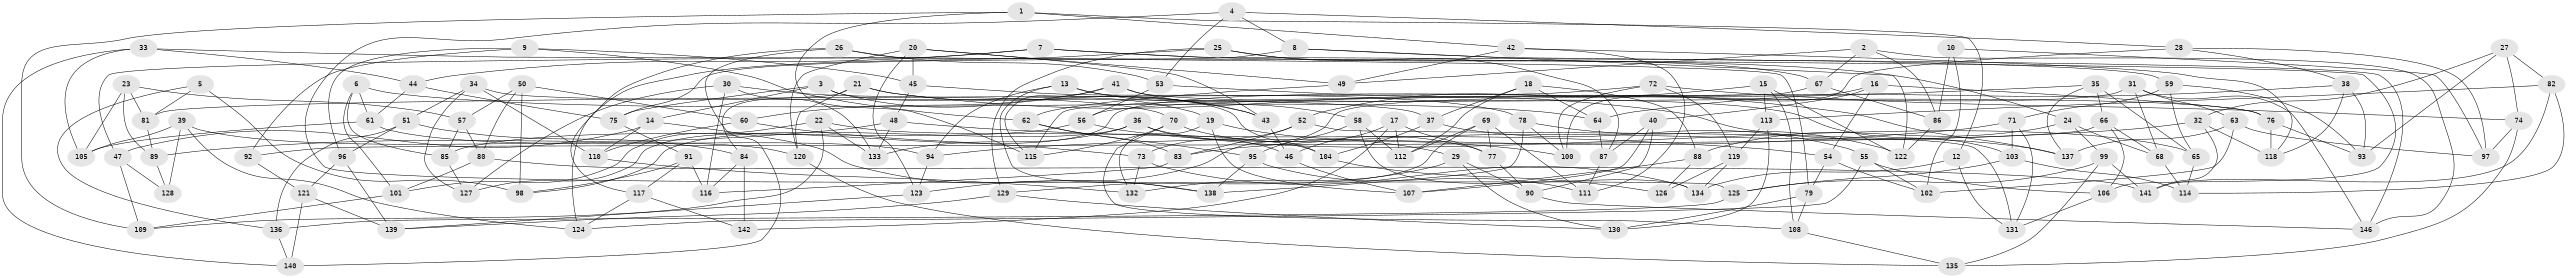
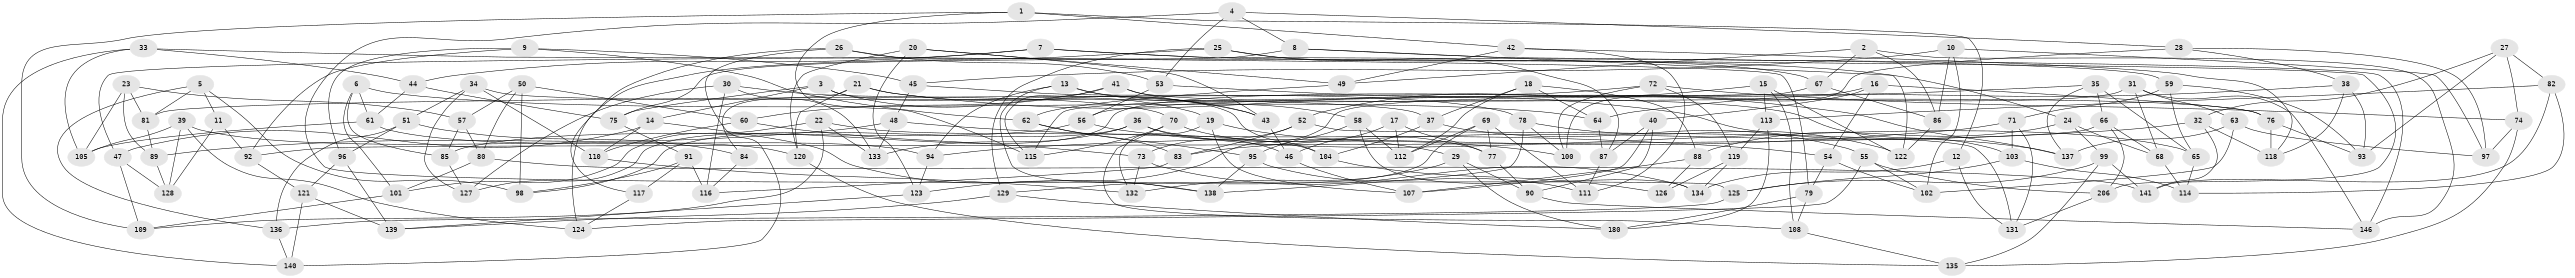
edge "20" -- "45": now "10" -- "45"
node "11": added
node "106": label "106" -> "206"
node "142": removed
node "130": label "130" -> "180"
